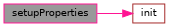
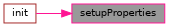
edge "setupProperties" -> "init": reversed
